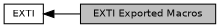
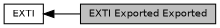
node "EXTI Exported Macros": label "EXTI Exported Macros" -> "EXTI Exported Exported"
